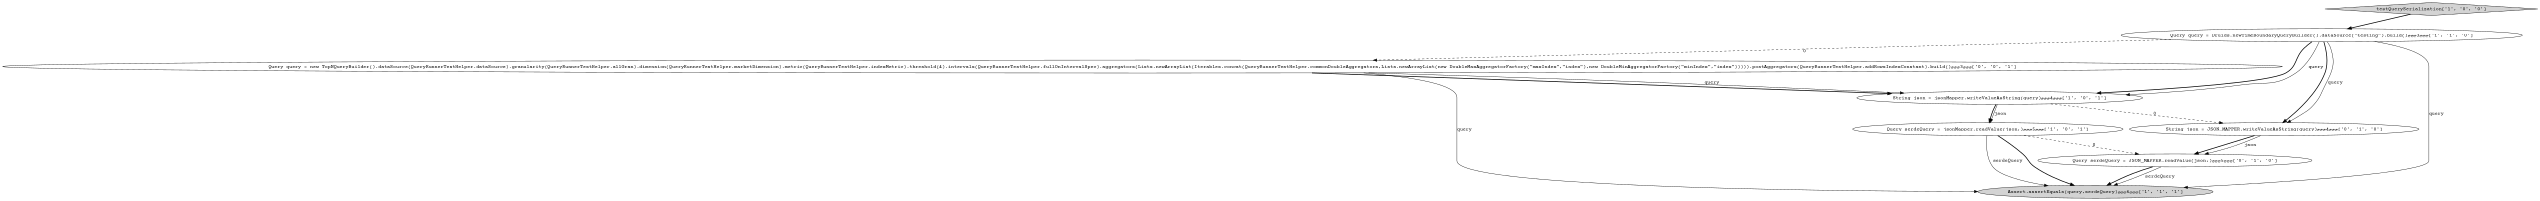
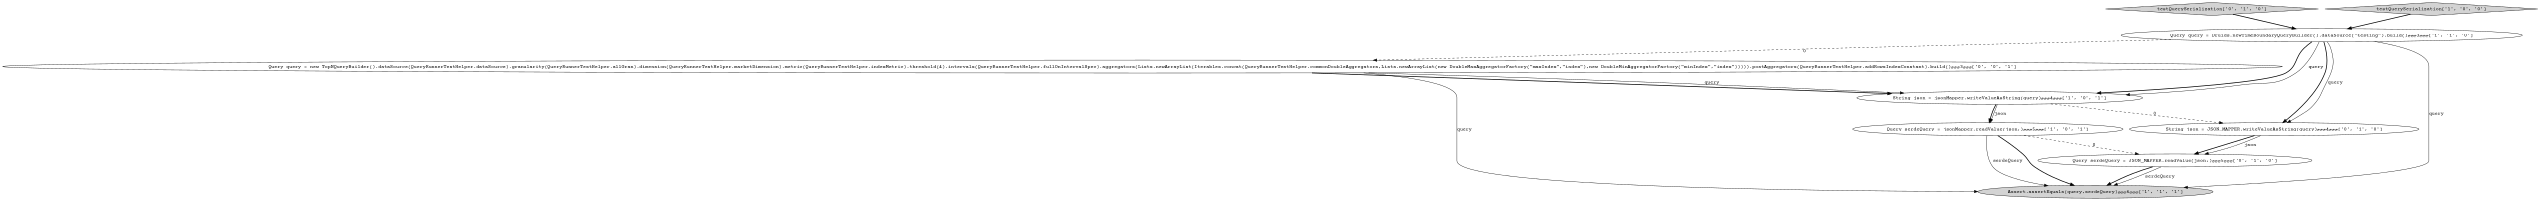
node "testQuerySerialization['0', '1', '0']": added
